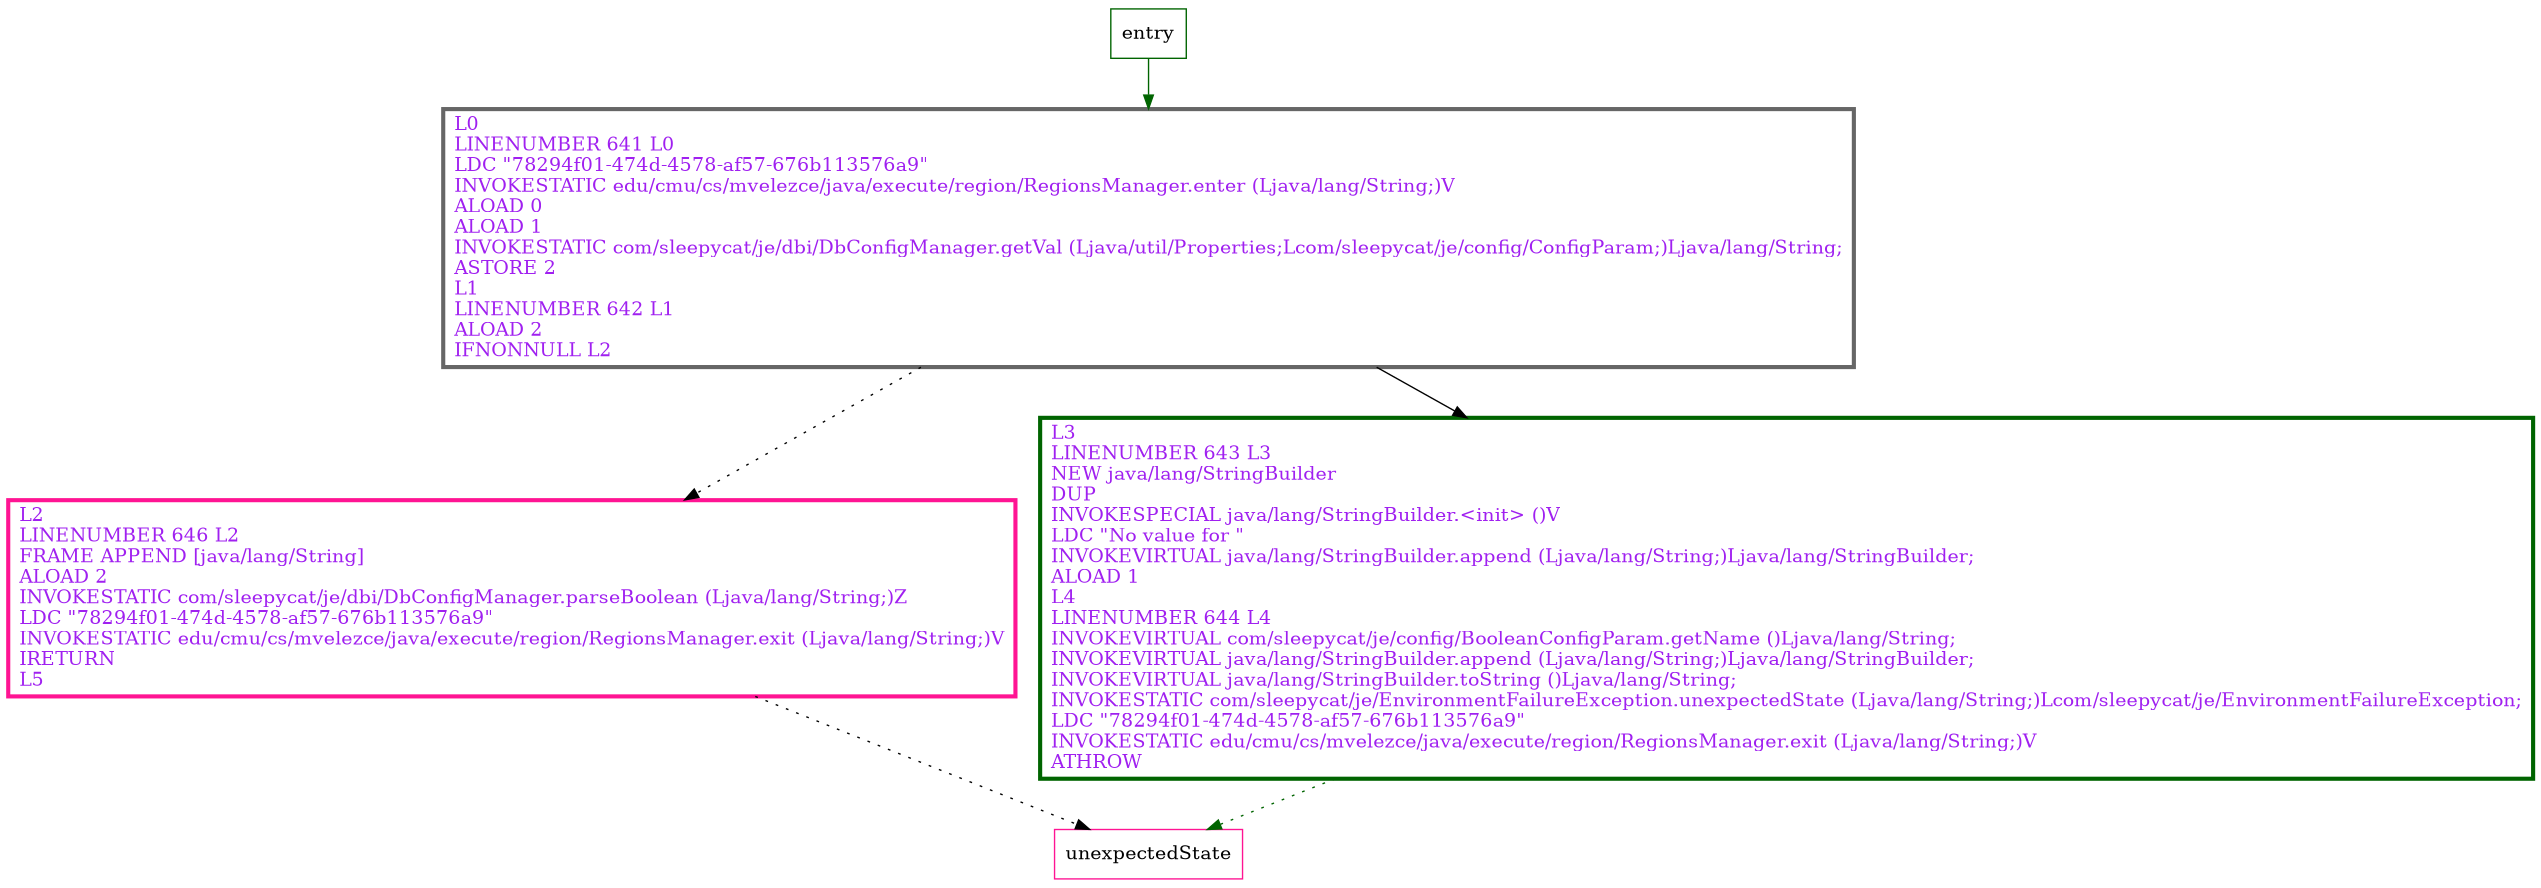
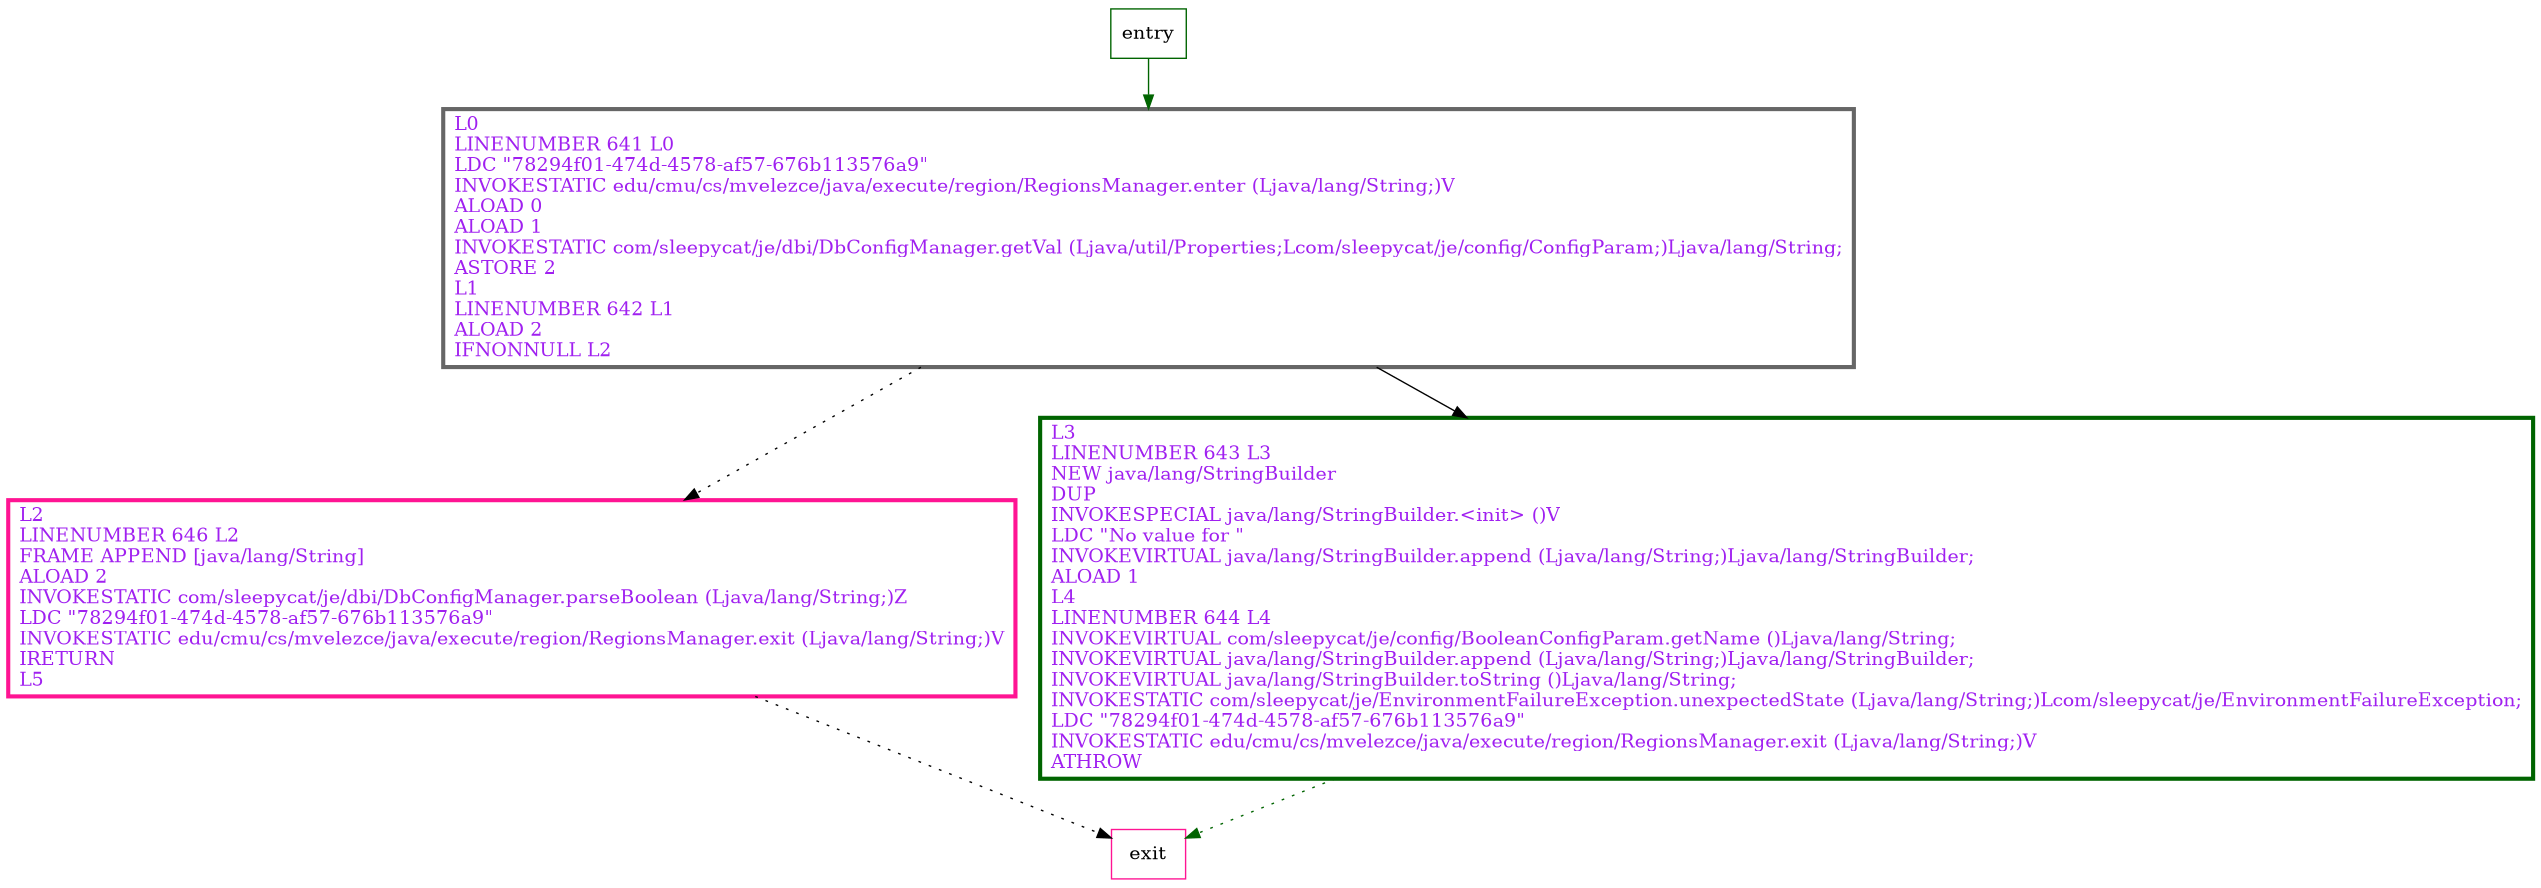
node "unexpectedState": label "unexpectedState" -> "exit"
